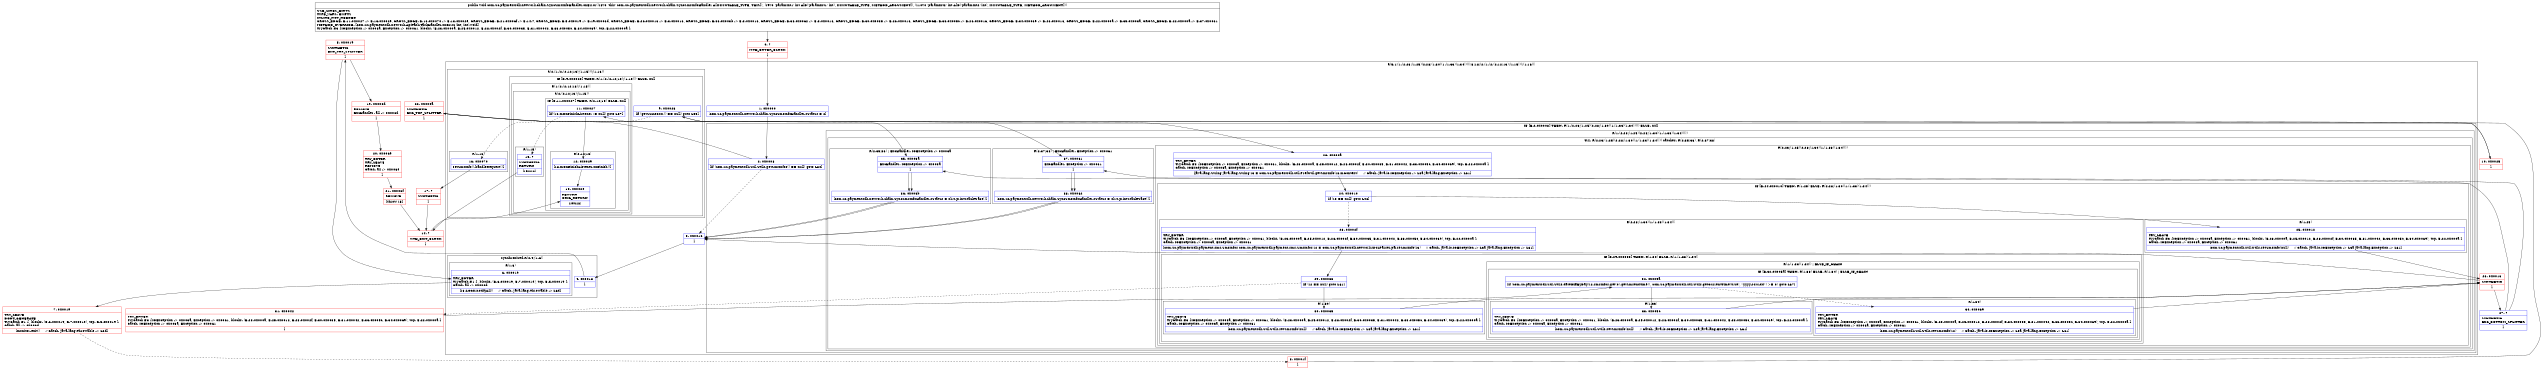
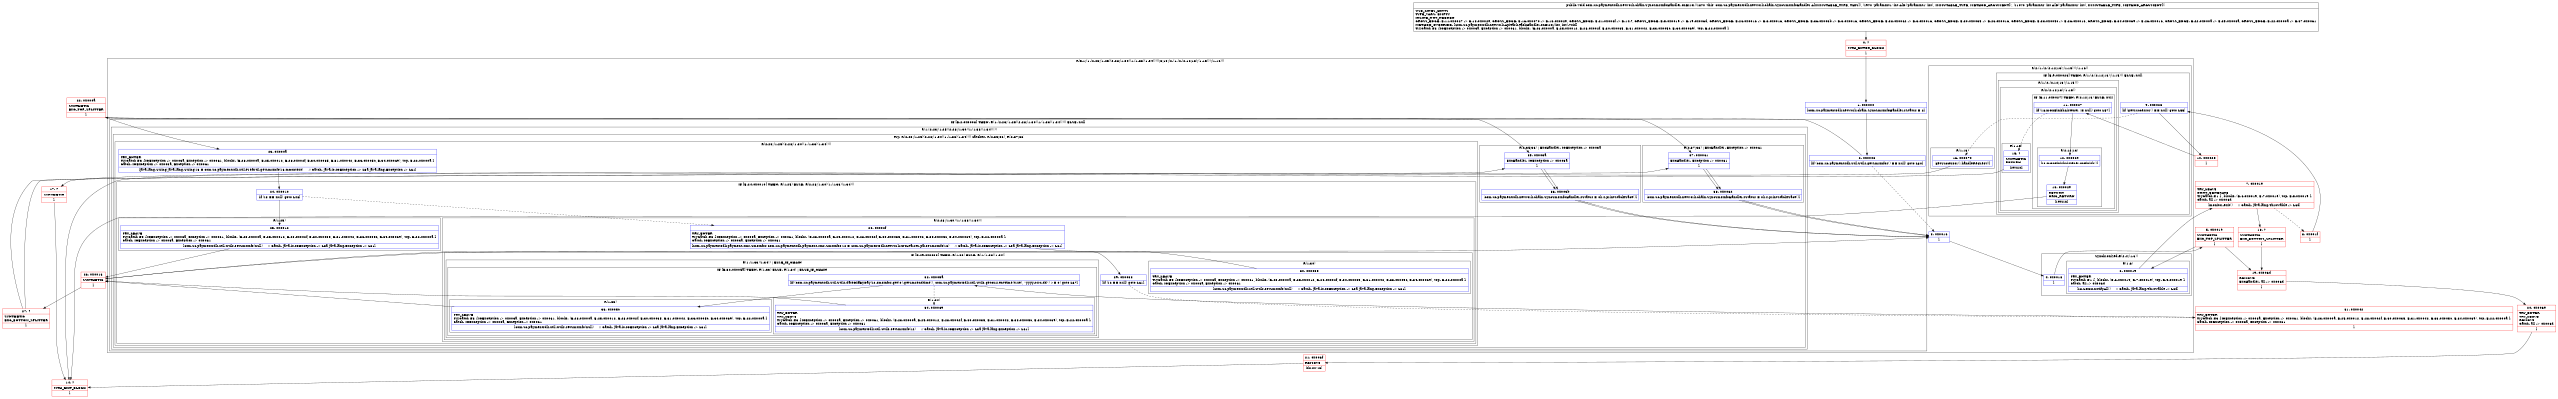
node "16: 0x0070": text "setSmsInfo().handleRequest()l" -> "lgetSuccessor().handleRequest()l"
edge "14: ?" -> "13: 0x002e": reversed
node "18: ?": added
edge "29: 0x0033" -> "30: 0x0035": removed
node "27: ?": color blue -> red
